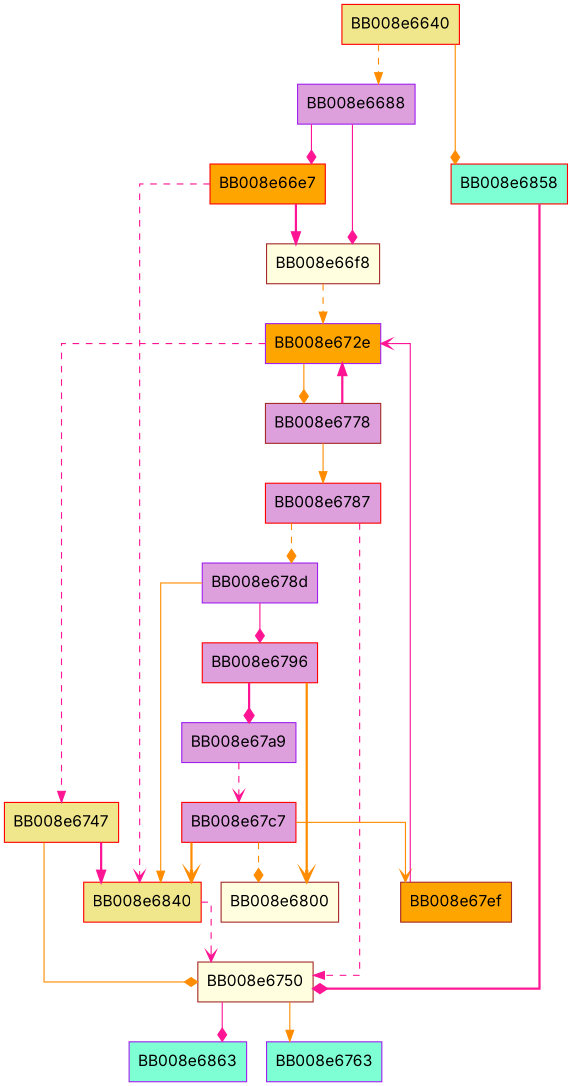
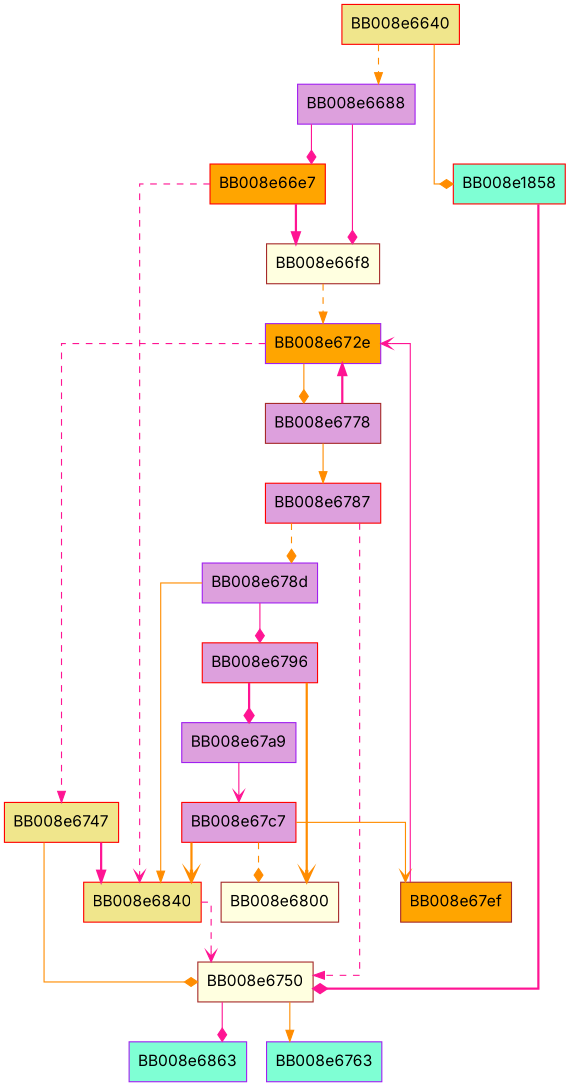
node "BB008e6858": label "BB008e6858" -> "BB008e1858"
edge "BB008e67a9" -> "BB008e67c7": style dashed -> solid
